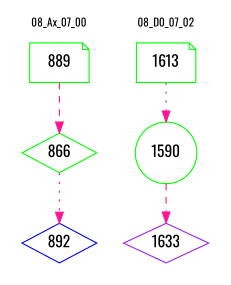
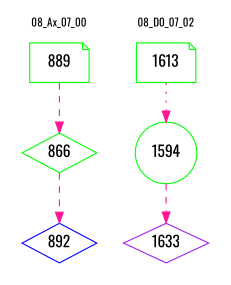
node "1590": label "1590" -> "1594"
edge "866" -> "892": style dotted -> dashed
